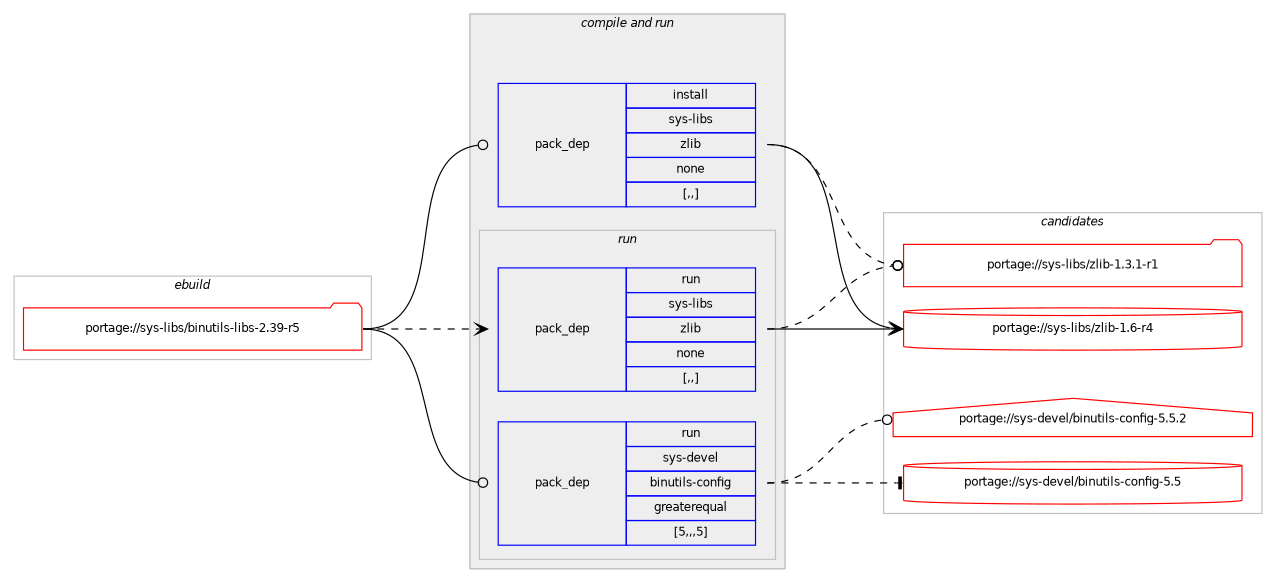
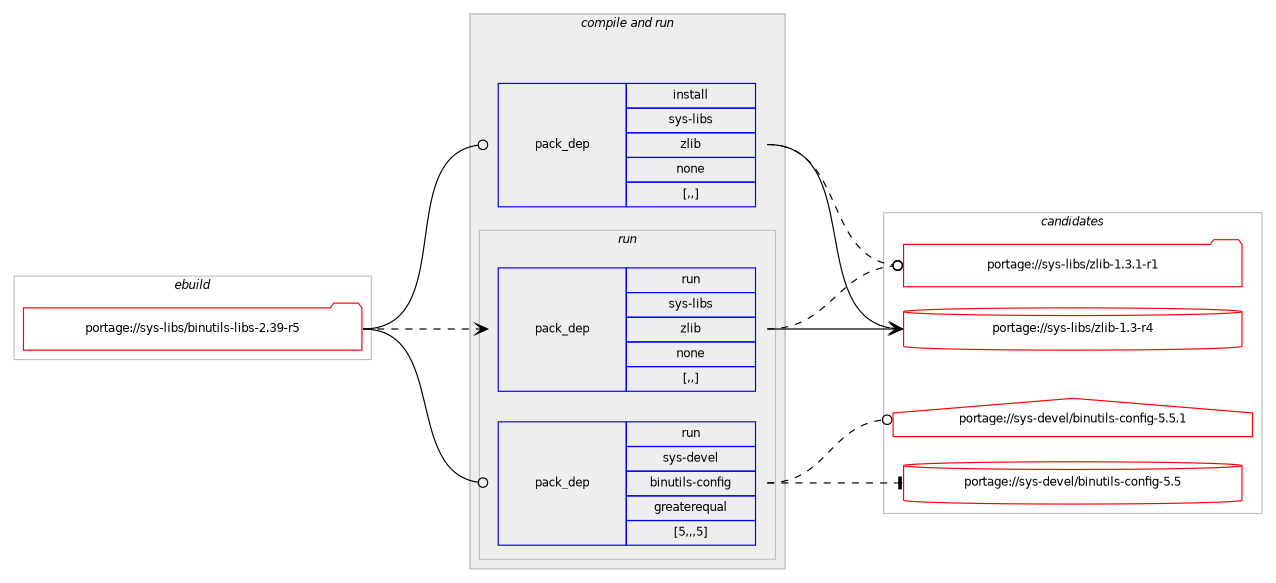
node "portage://sys-libs/zlib-1.6-r4": label "portage://sys-libs/zlib-1.6-r4" -> "portage://sys-libs/zlib-1.3-r4"
node "portage://sys-devel/binutils-config-5.5.2": label "portage://sys-devel/binutils-config-5.5.2" -> "portage://sys-devel/binutils-config-5.5.1"
